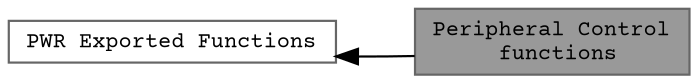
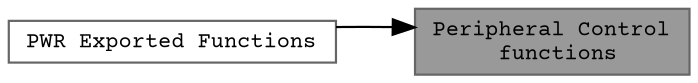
edge "Peripheral Control functions" -> "PWR Exported Functions": reversed
